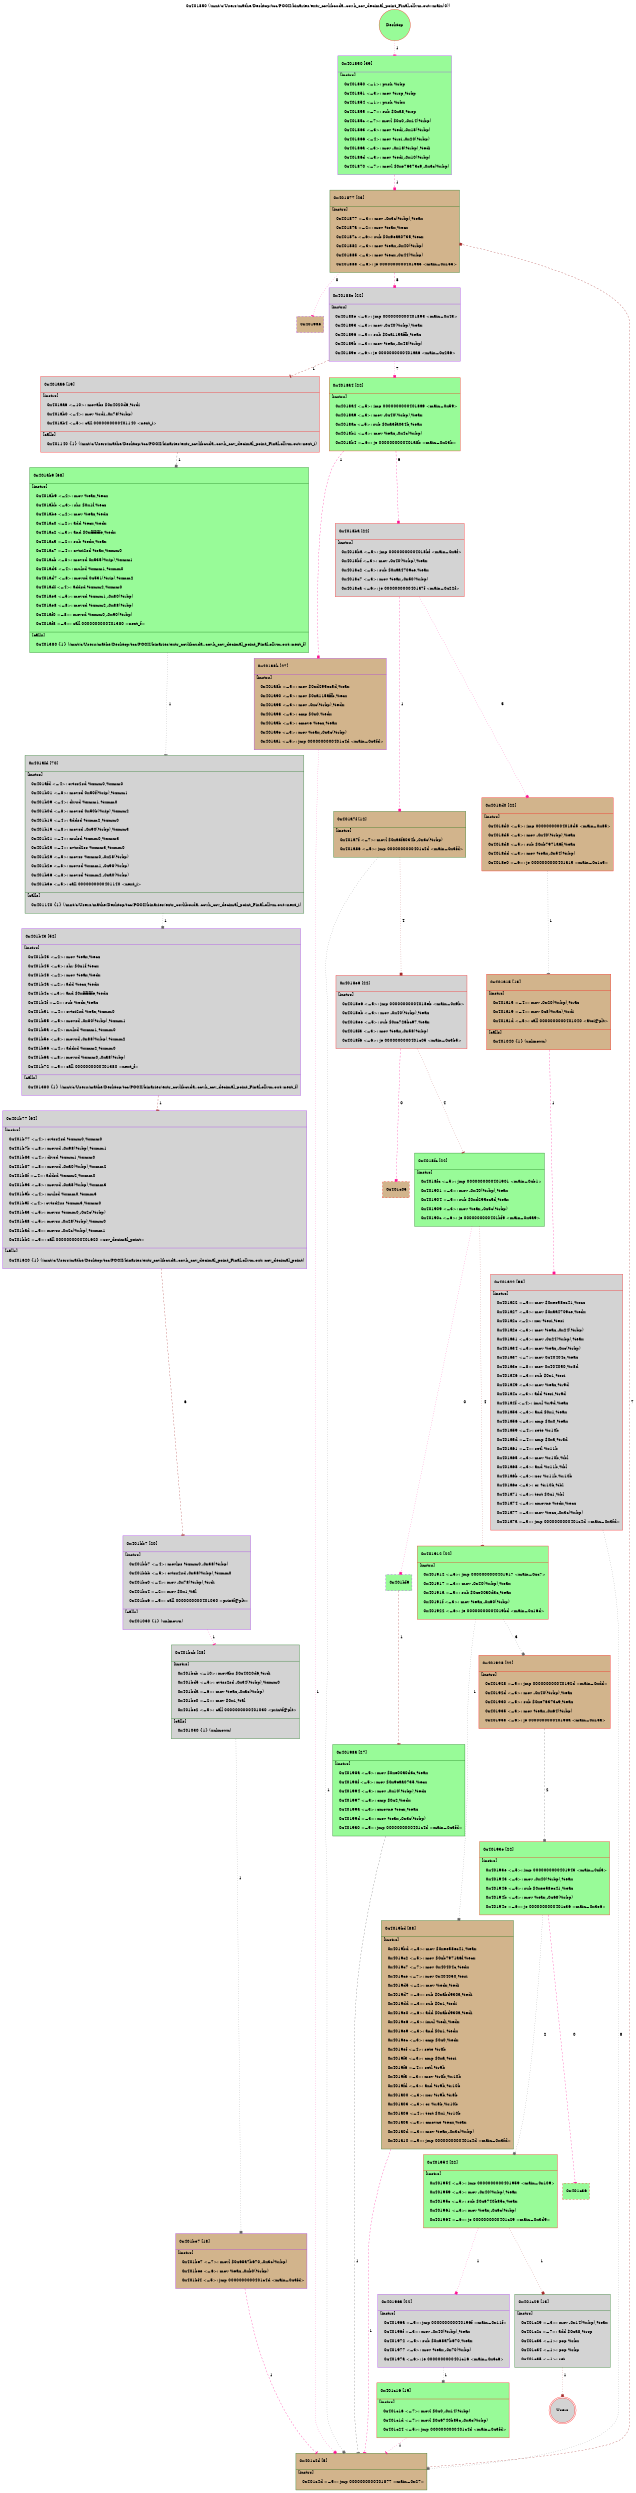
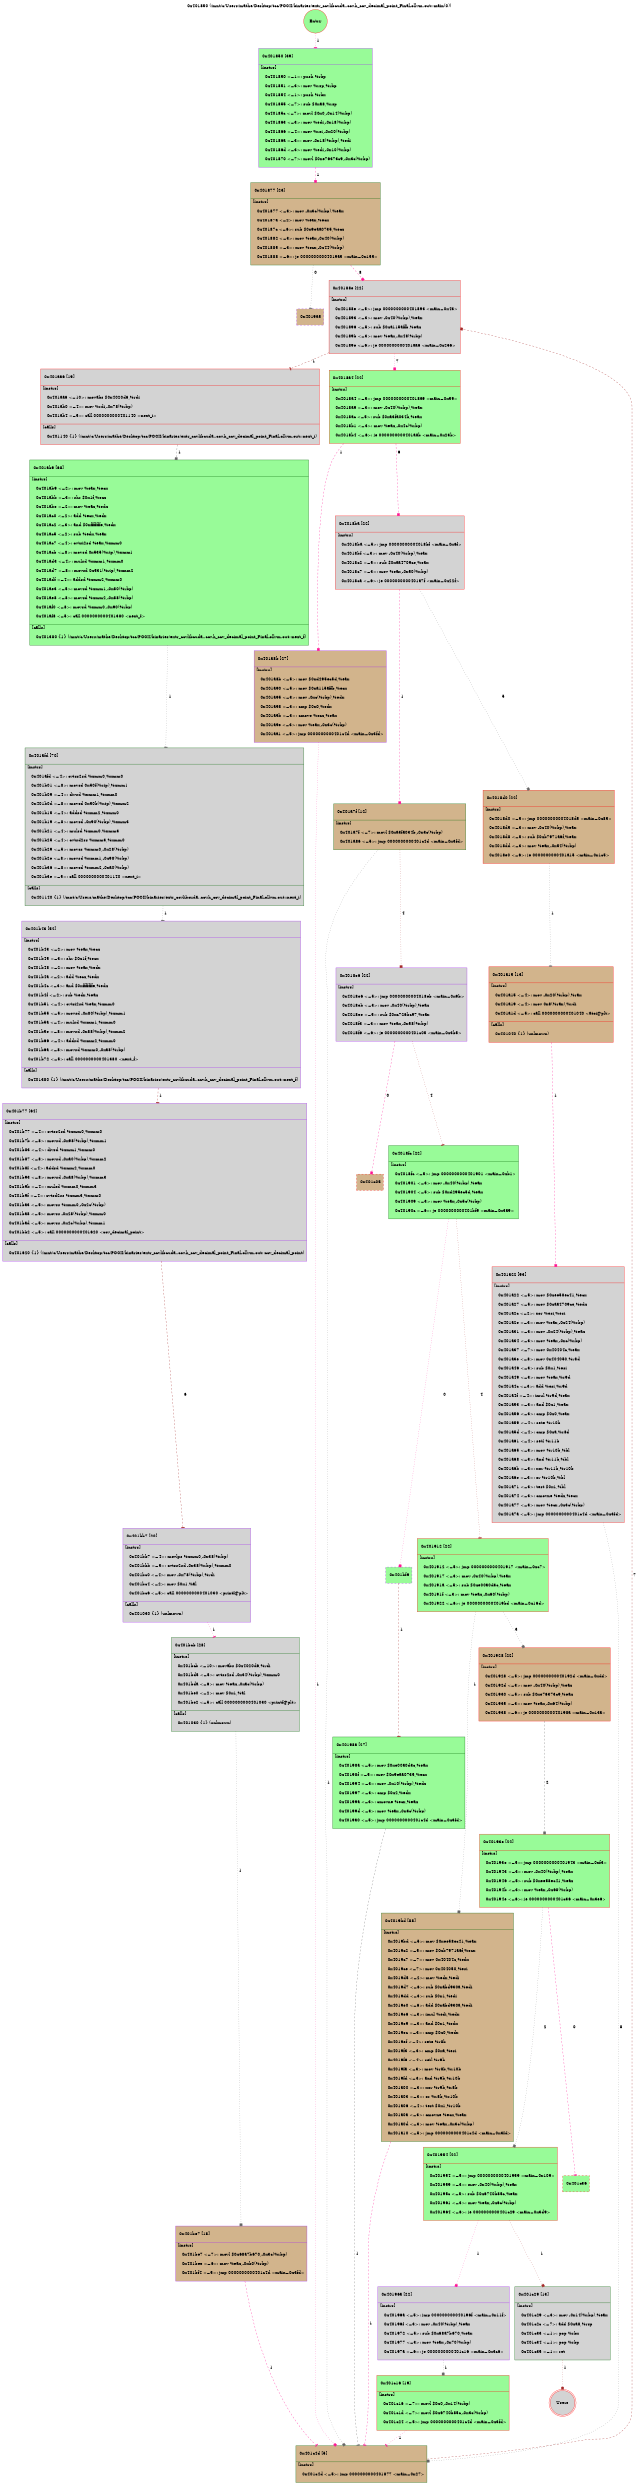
node "Desktop": label "Desktop" -> "Entry"
edge "0x401877 [23]" -> "0x4019a5": color deeppink -> gray40
node "0x40188e [22]": color purple -> red
edge "0x4018ba [22]" -> "0x4018d0 [22]": color deeppink -> gray40
edge "0x401afd [70]" -> "0x401b43 [52]": arrowhead box -> tee
node "0x4018e6 [22]": color red -> purple
edge "0x401c4d [5]" -> "0x401877 [23]": now "0x401c4d [5]" -> "0x40188e [22]"
